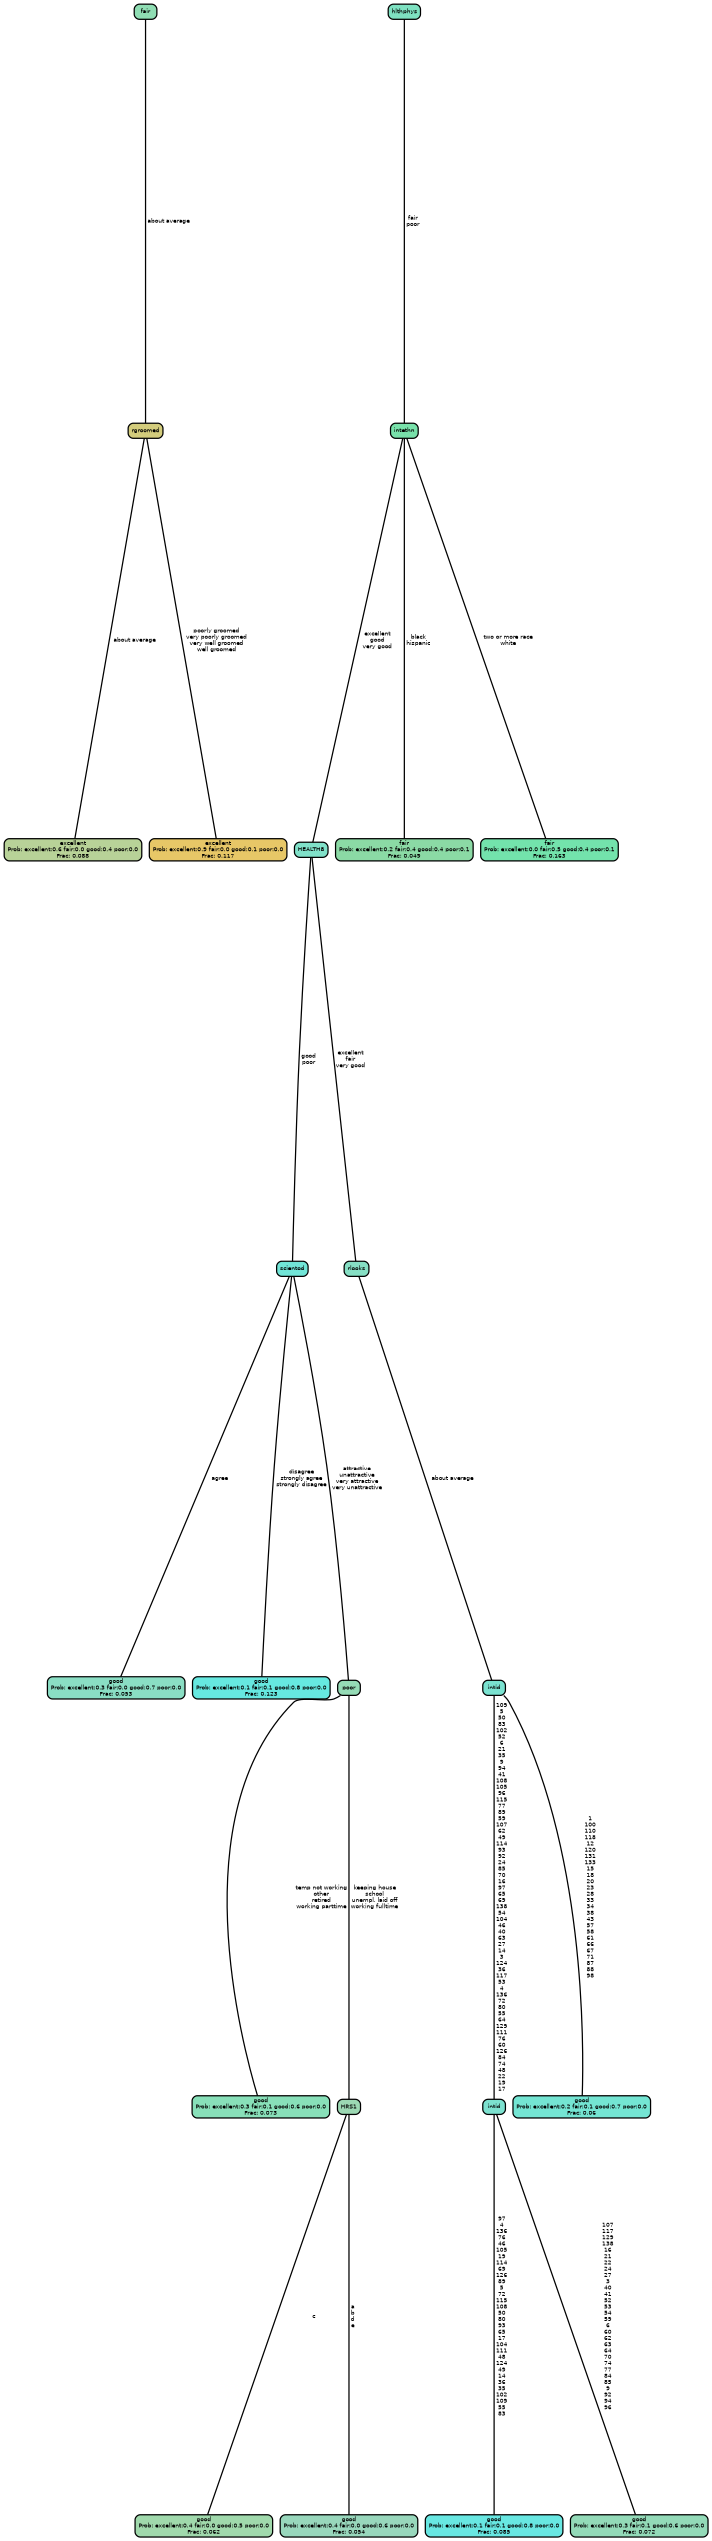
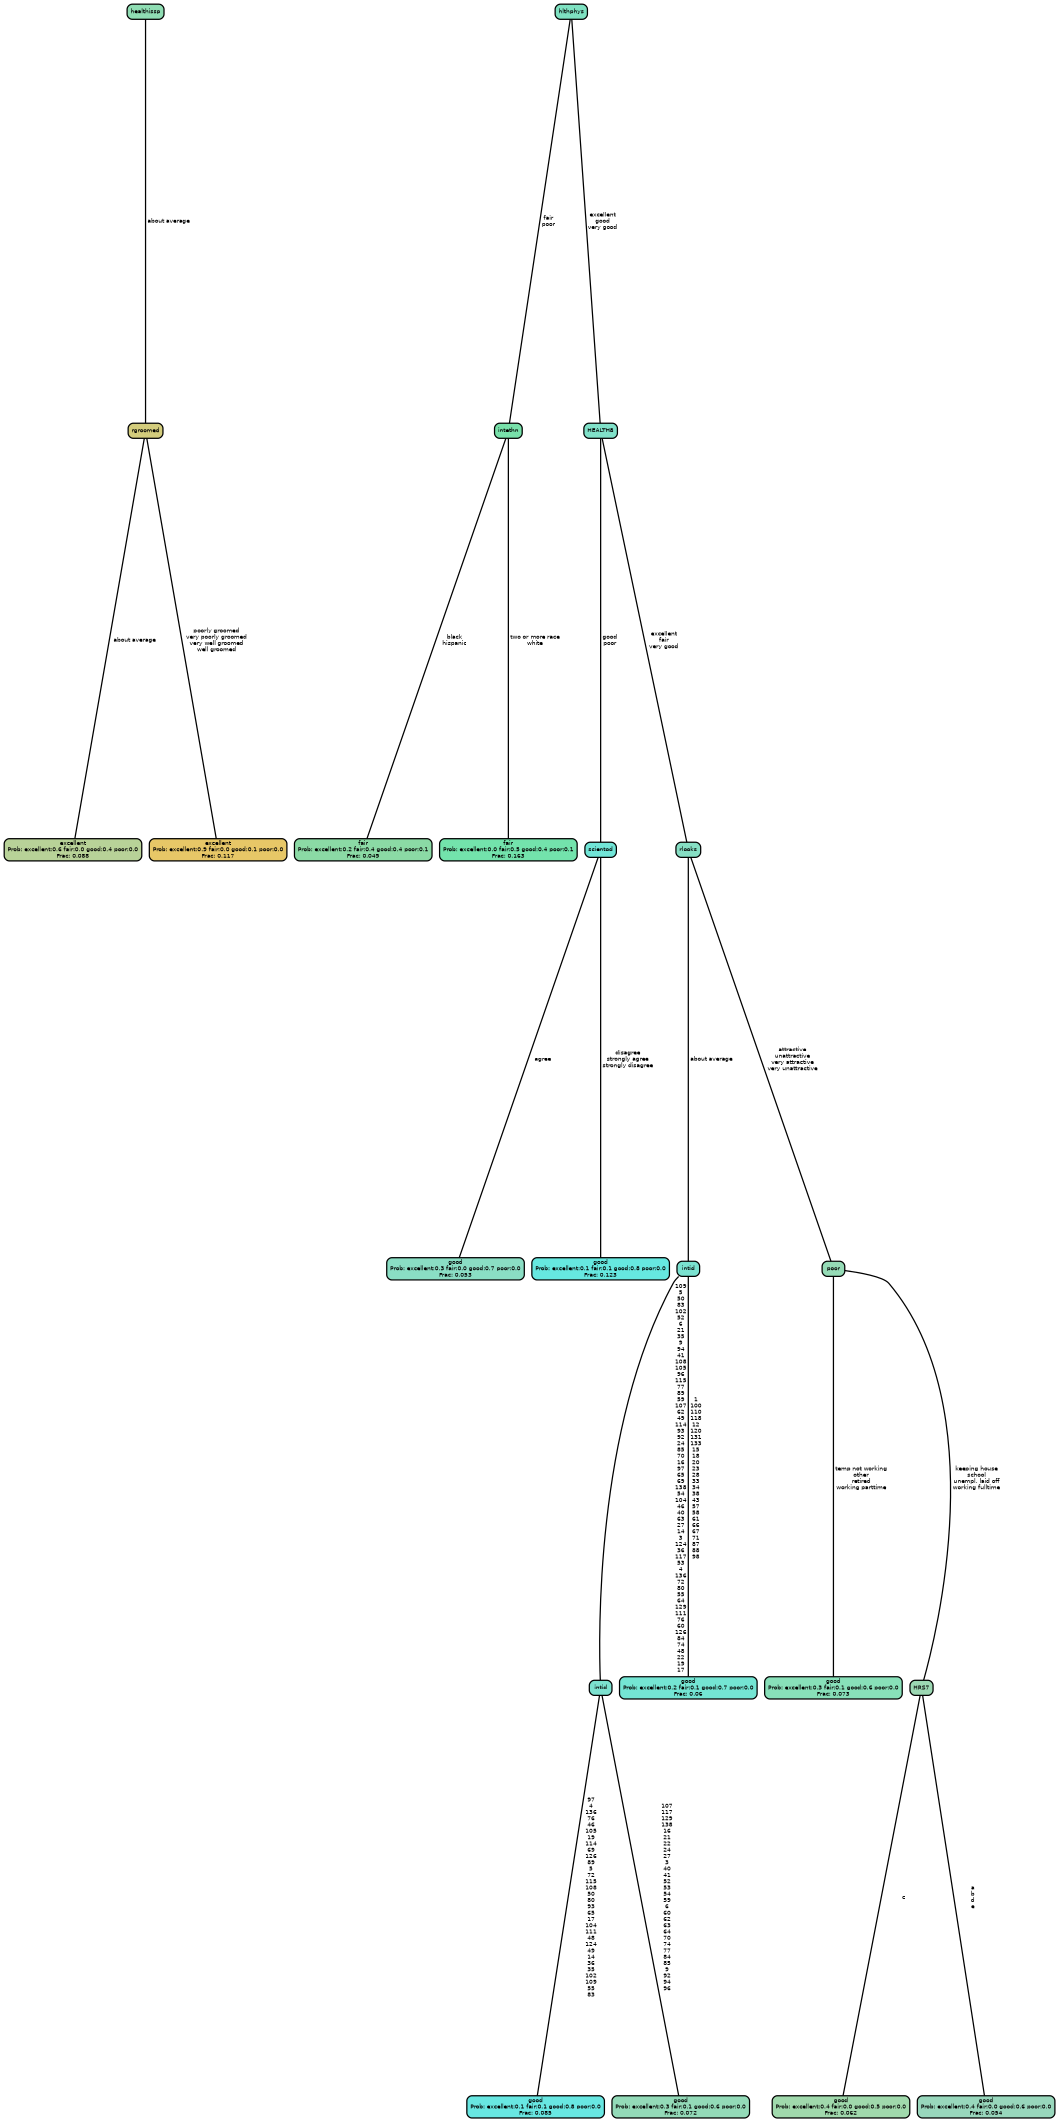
node "fair": label "fair" -> "healthissp"
edge "intethn" -- "HEALTH8": now "hlthphys" -- "HEALTH8"
edge "scientod" -- "poor": now "rlooks" -- "poor"
node "HRS1": label "HRS1" -> "HRS7"
